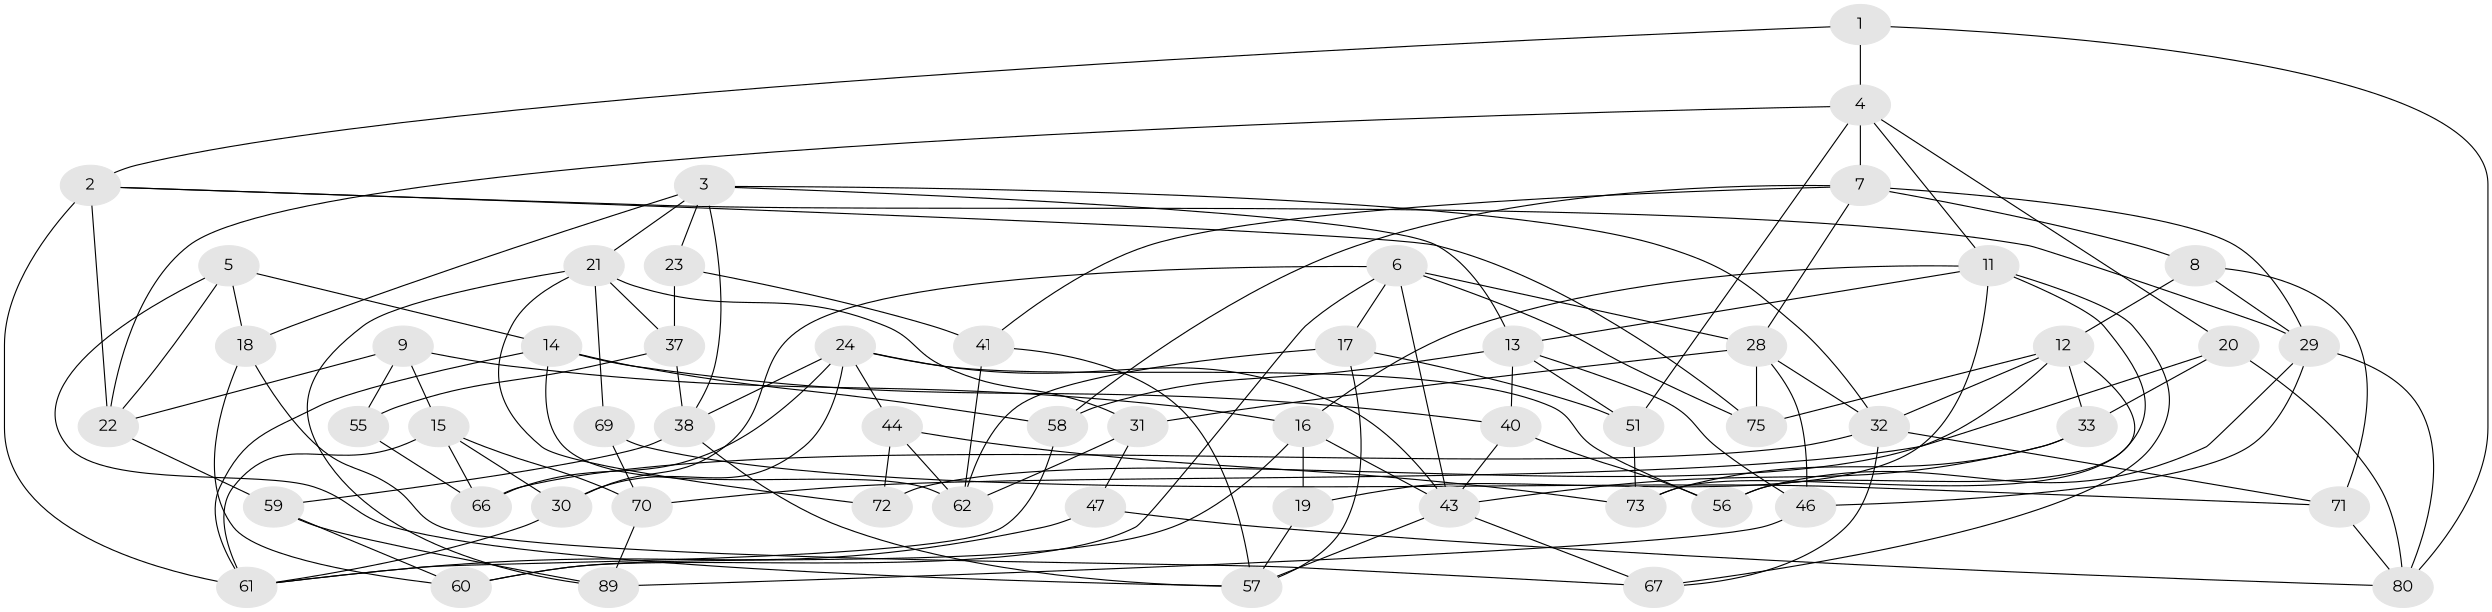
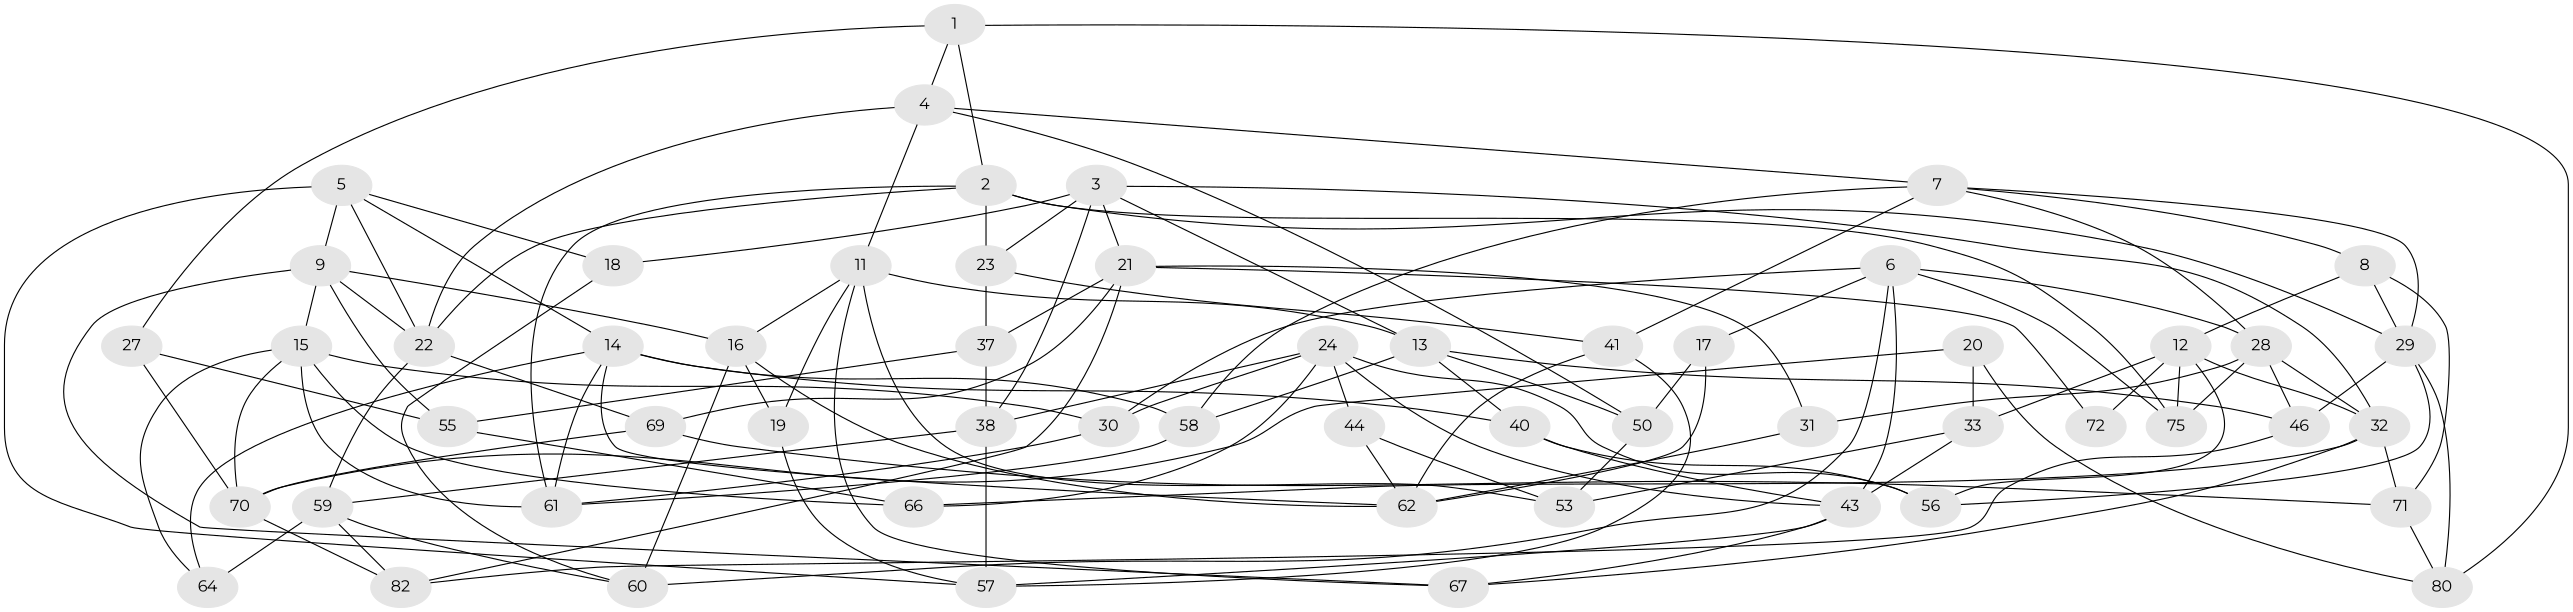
edge "5" -- "9": added
edge "2" -- "23": added
edge "4" -- "20": removed
node "27": added
edge "22" -- "69": added
node "51": label "51" -> "50"
edge "44" -- "72": removed
edge "16" -- "43": now "16" -- "62"
node "47": removed
edge "17" -- "57": removed
node "73": label "73" -> "53"
edge "18" -- "67": now "9" -- "67"
node "64": added
node "89": label "89" -> "82"
